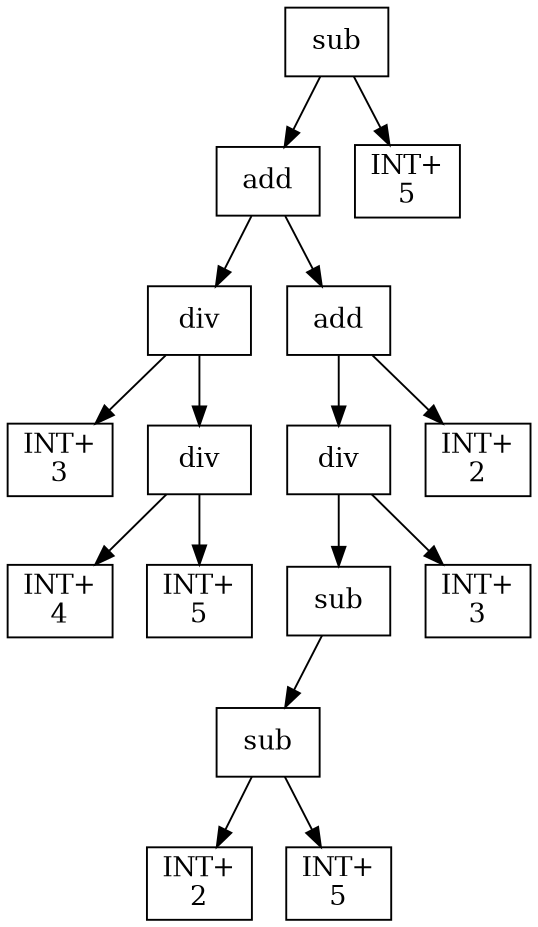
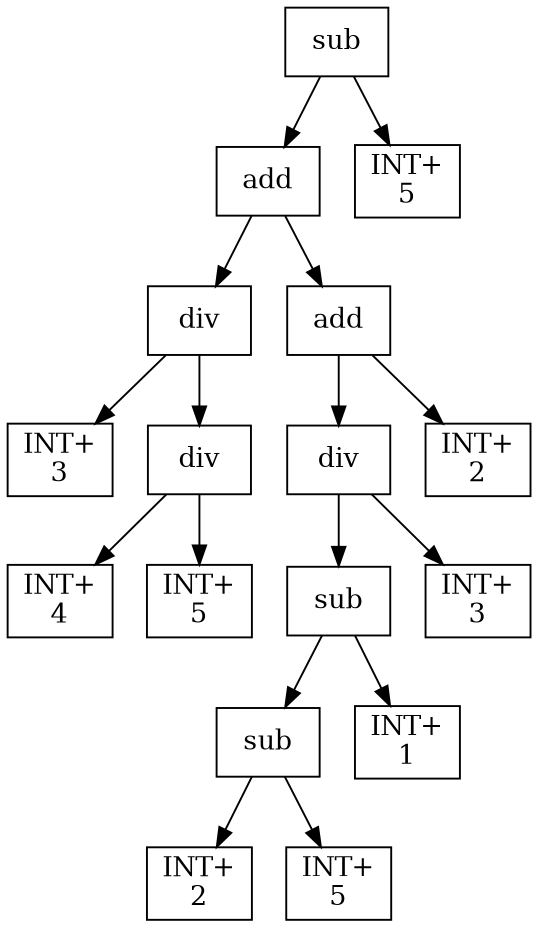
node "INT+ 1": added
